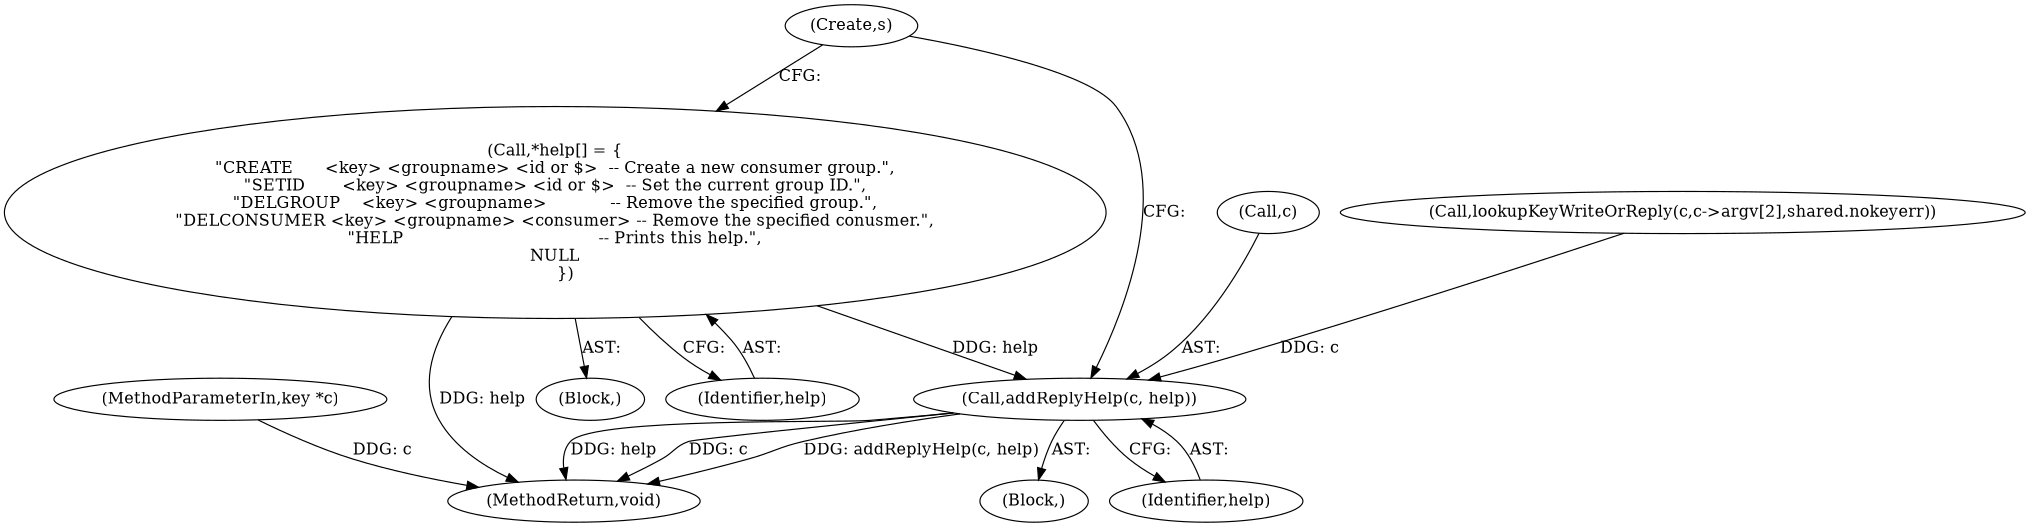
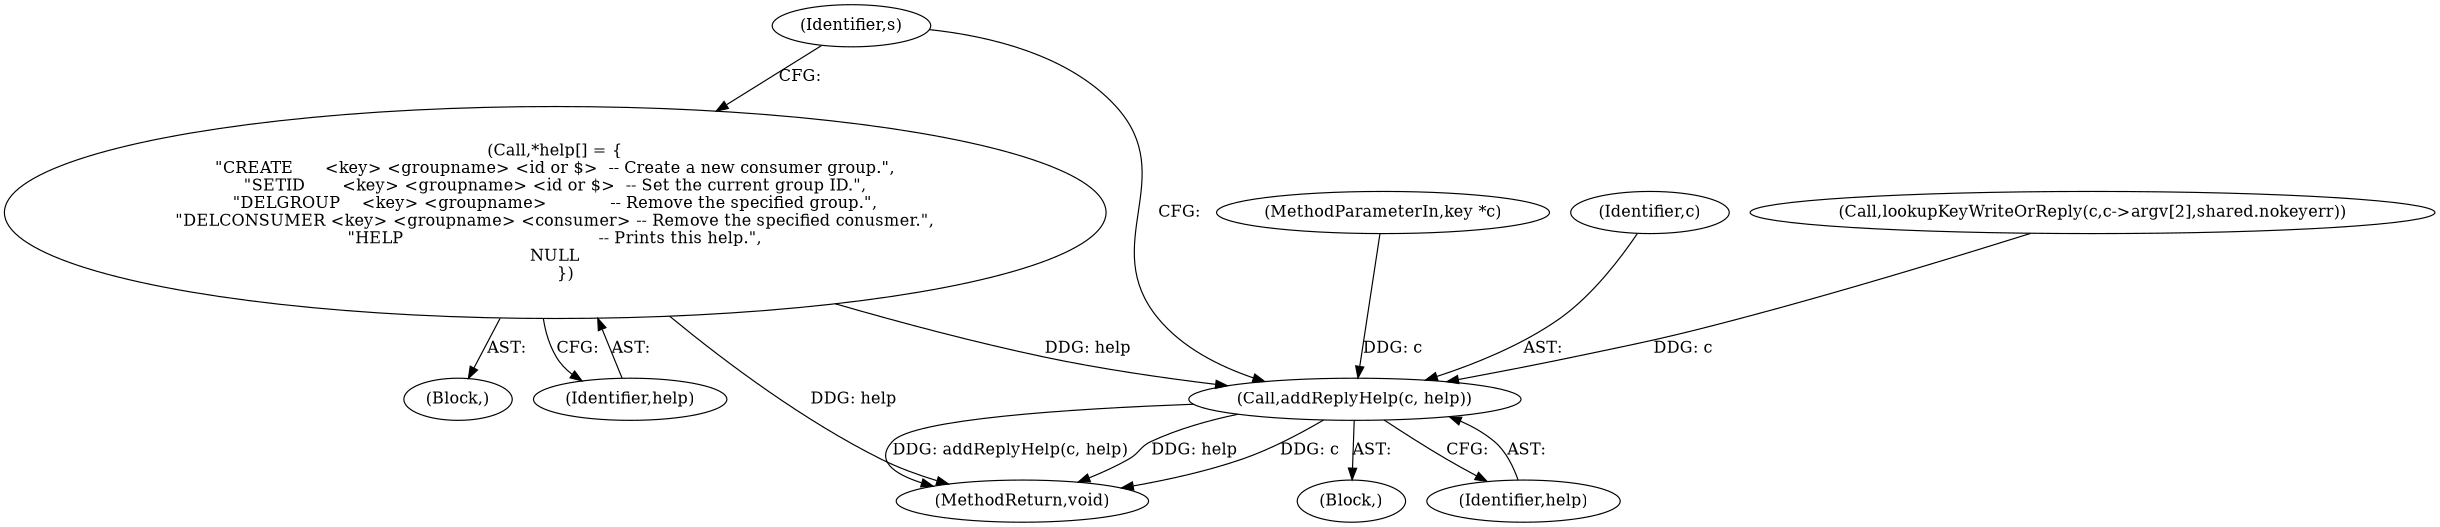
node "(Create,s)": label "(Create,s)" -> "(Identifier,s)"
node "(Call,c)": label "(Call,c)" -> "(Identifier,c)"
edge "(MethodParameterIn,key *c)" -> "(MethodReturn,void)": now "(MethodParameterIn,key *c)" -> "(Call,addReplyHelp(c, help))"
